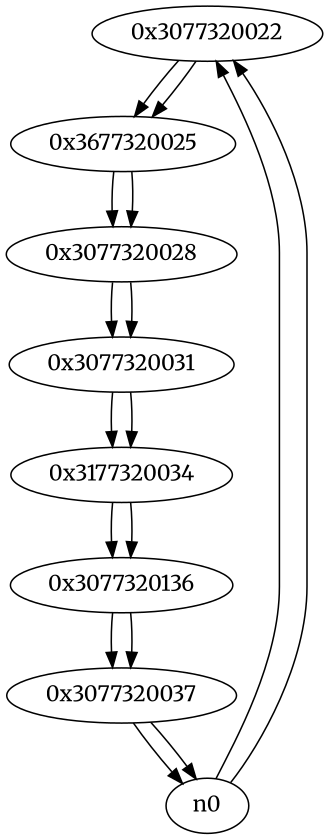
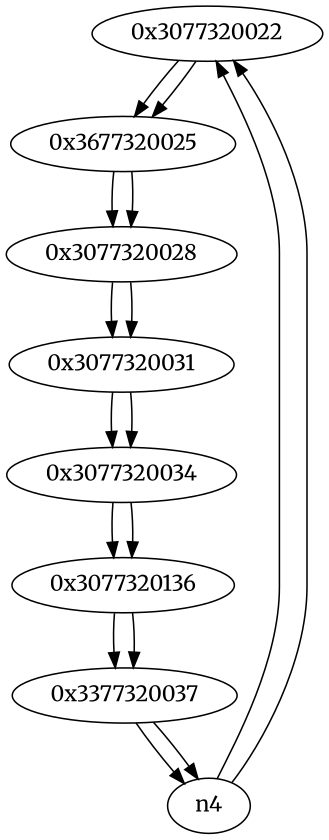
node "0x3177320034": label "0x3177320034" -> "0x3077320034"
node "0x3077320037": label "0x3077320037" -> "0x3377320037"
node "n0": label "n0" -> "n4"
